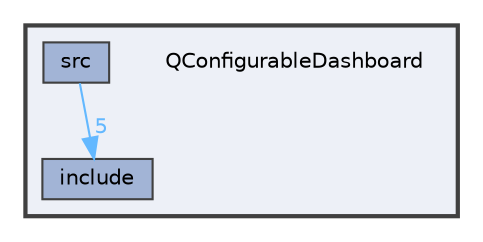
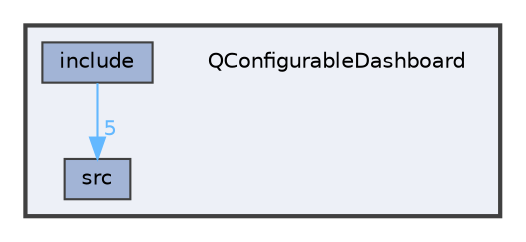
edge "src" -> "include": reversed
